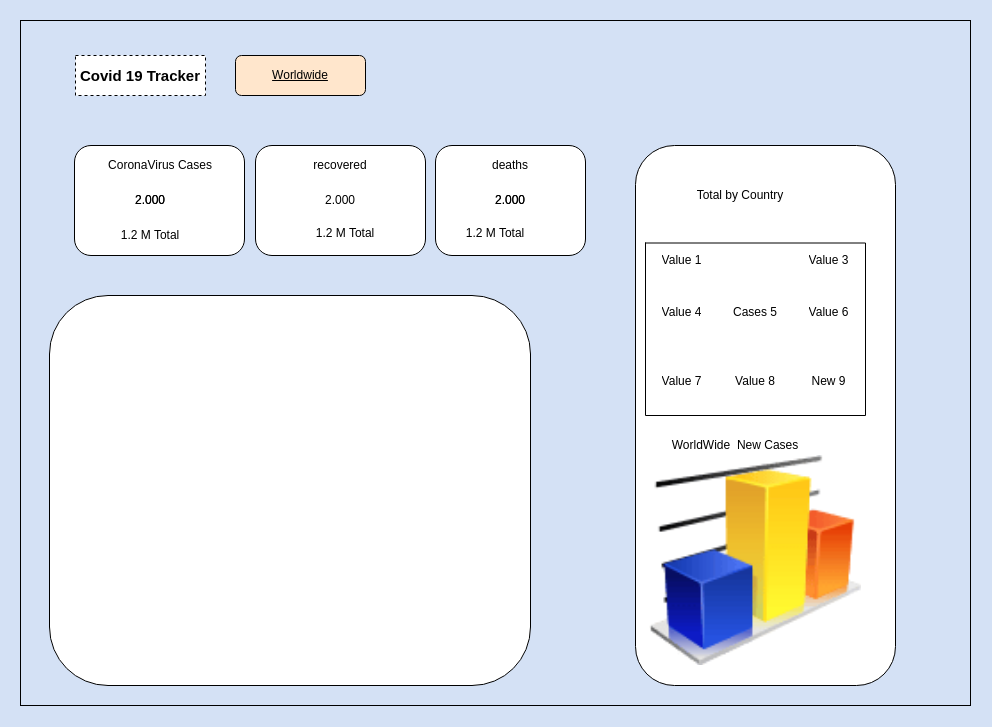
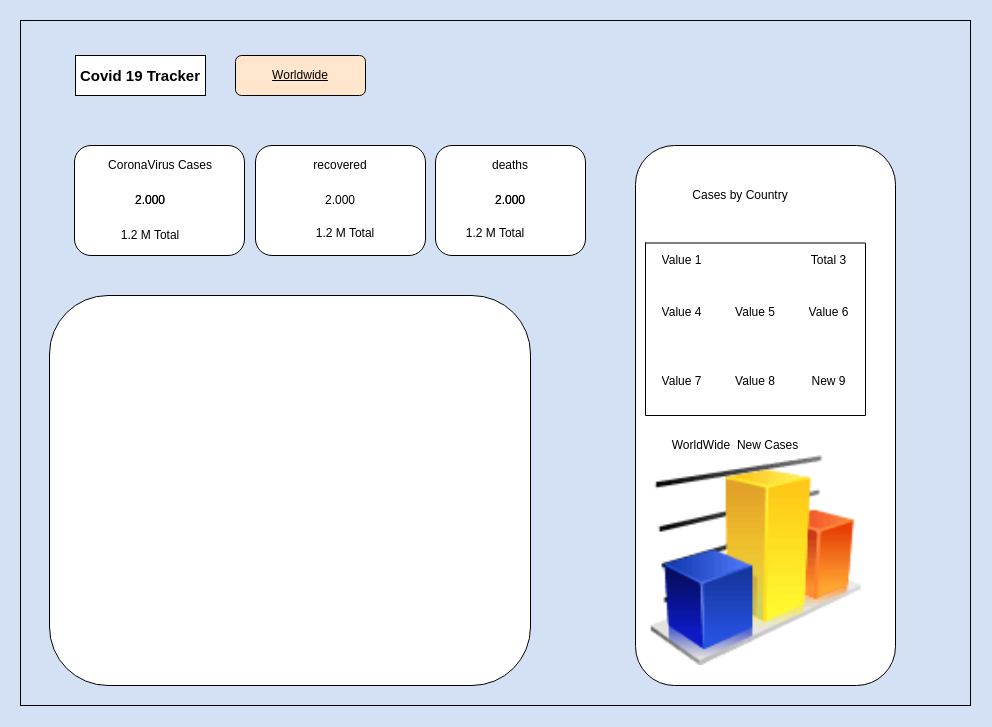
node "Covid 19 Tracker": style dashed -> solid
node "Total by Country": label "Total by Country" -> "Cases by Country"
node "Value 3": label "Value 3" -> "Total 3"
node "Cases 5": label "Cases 5" -> "Value 5"
